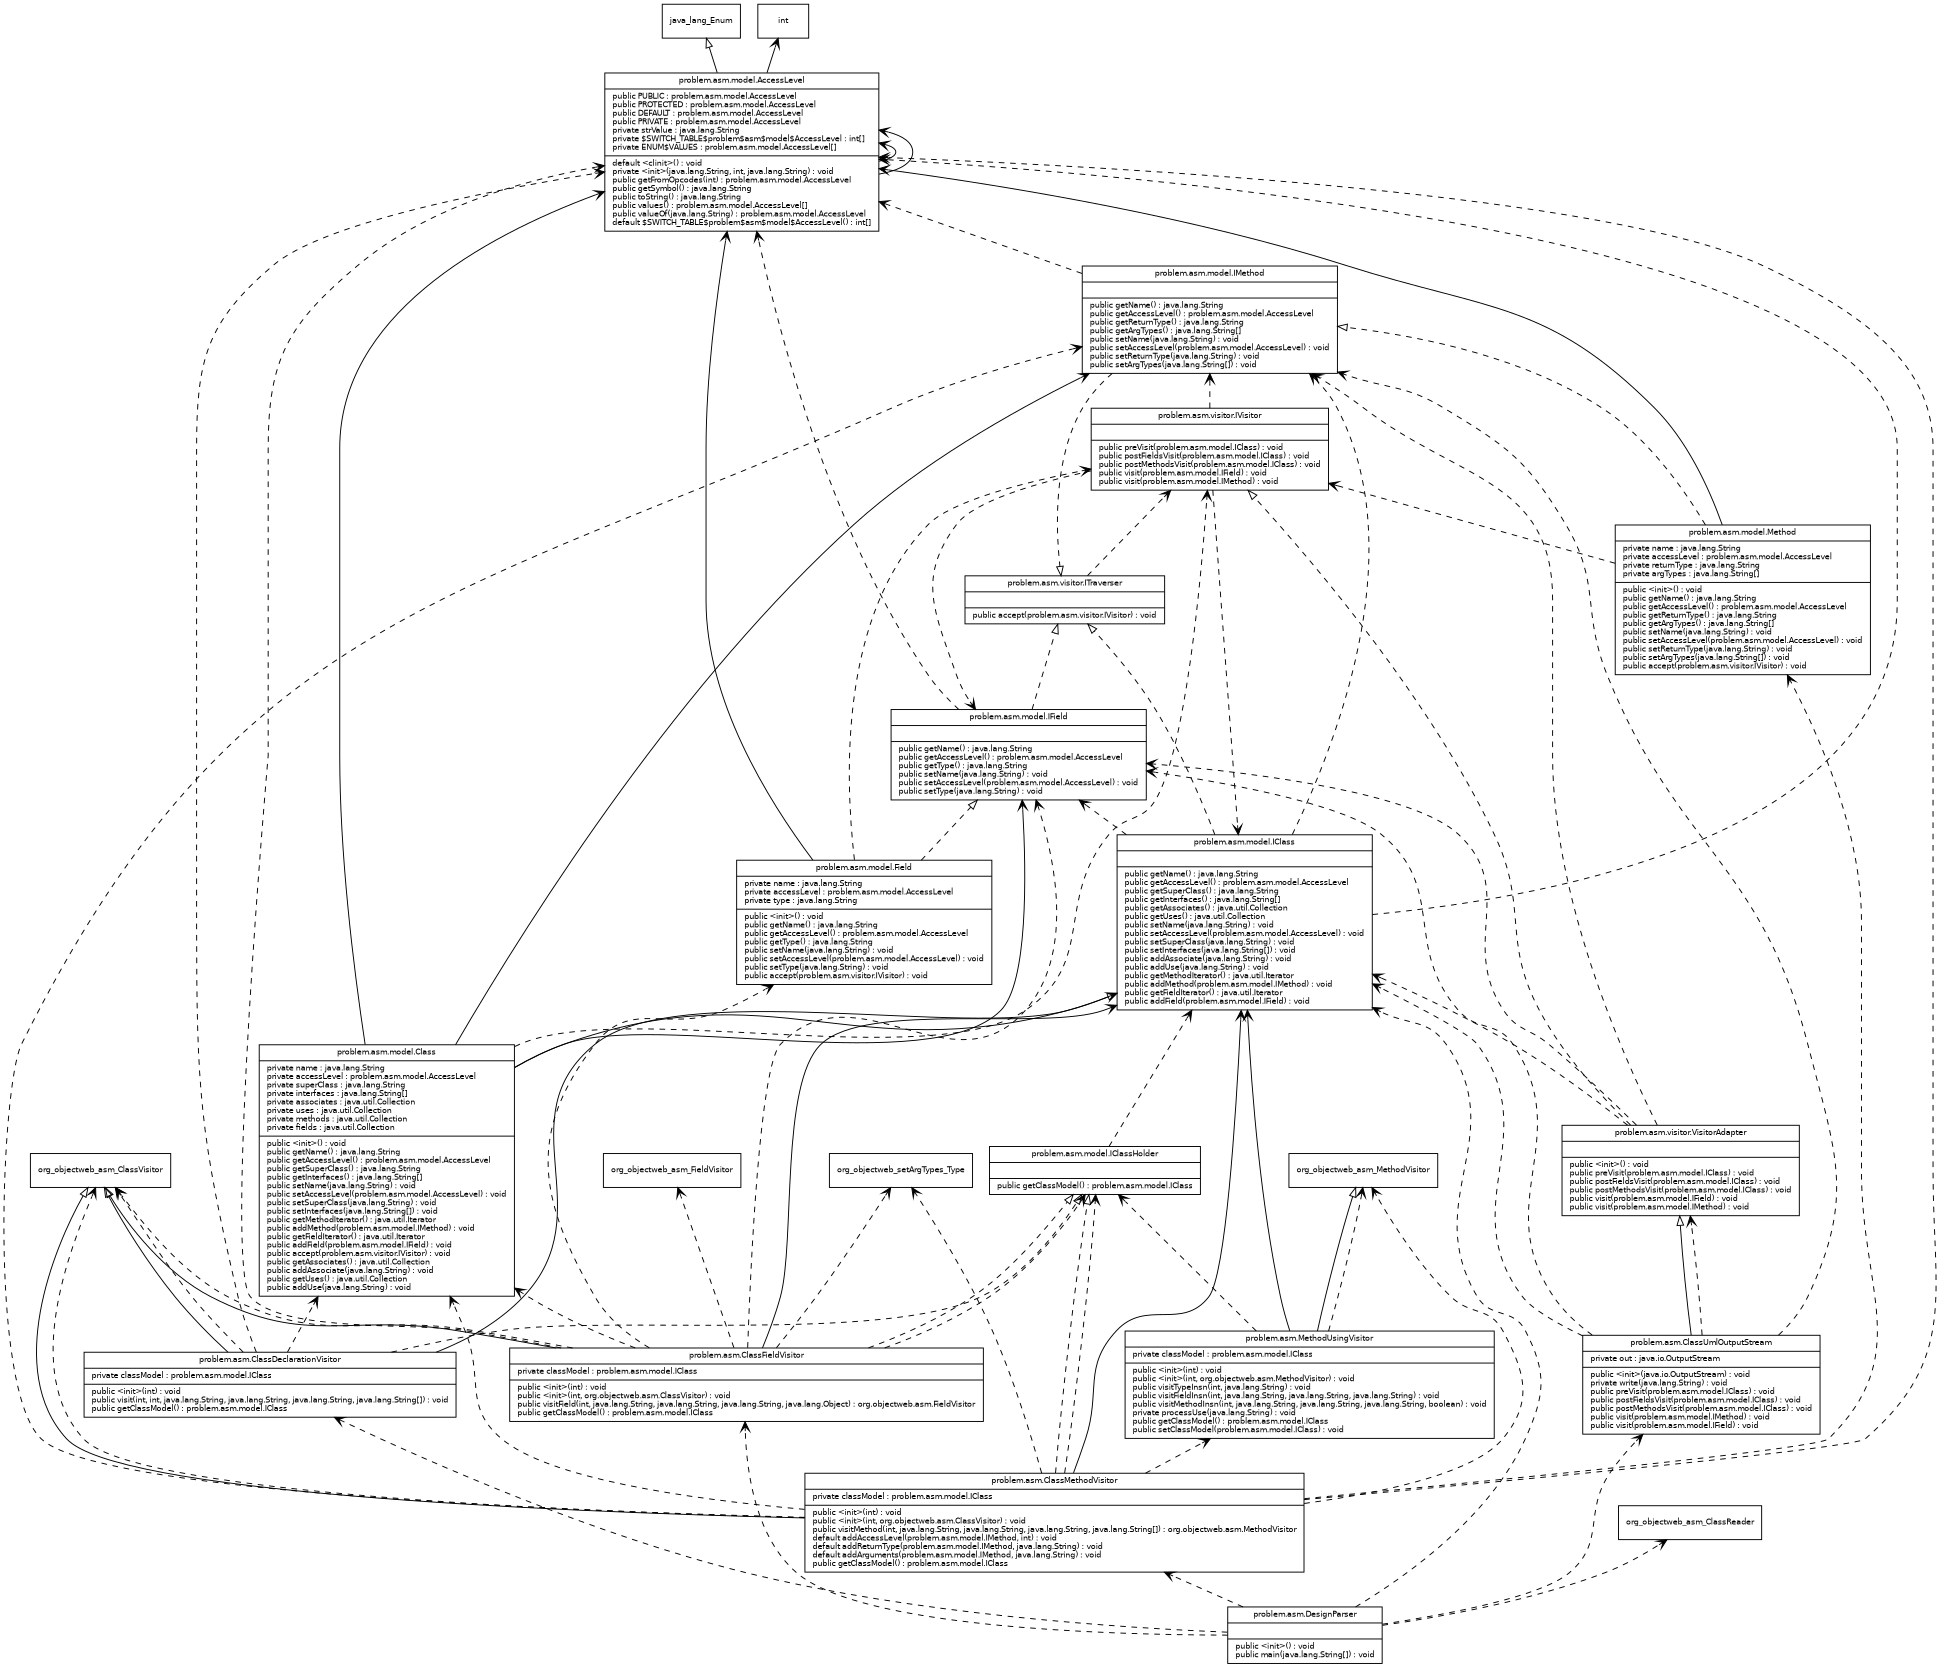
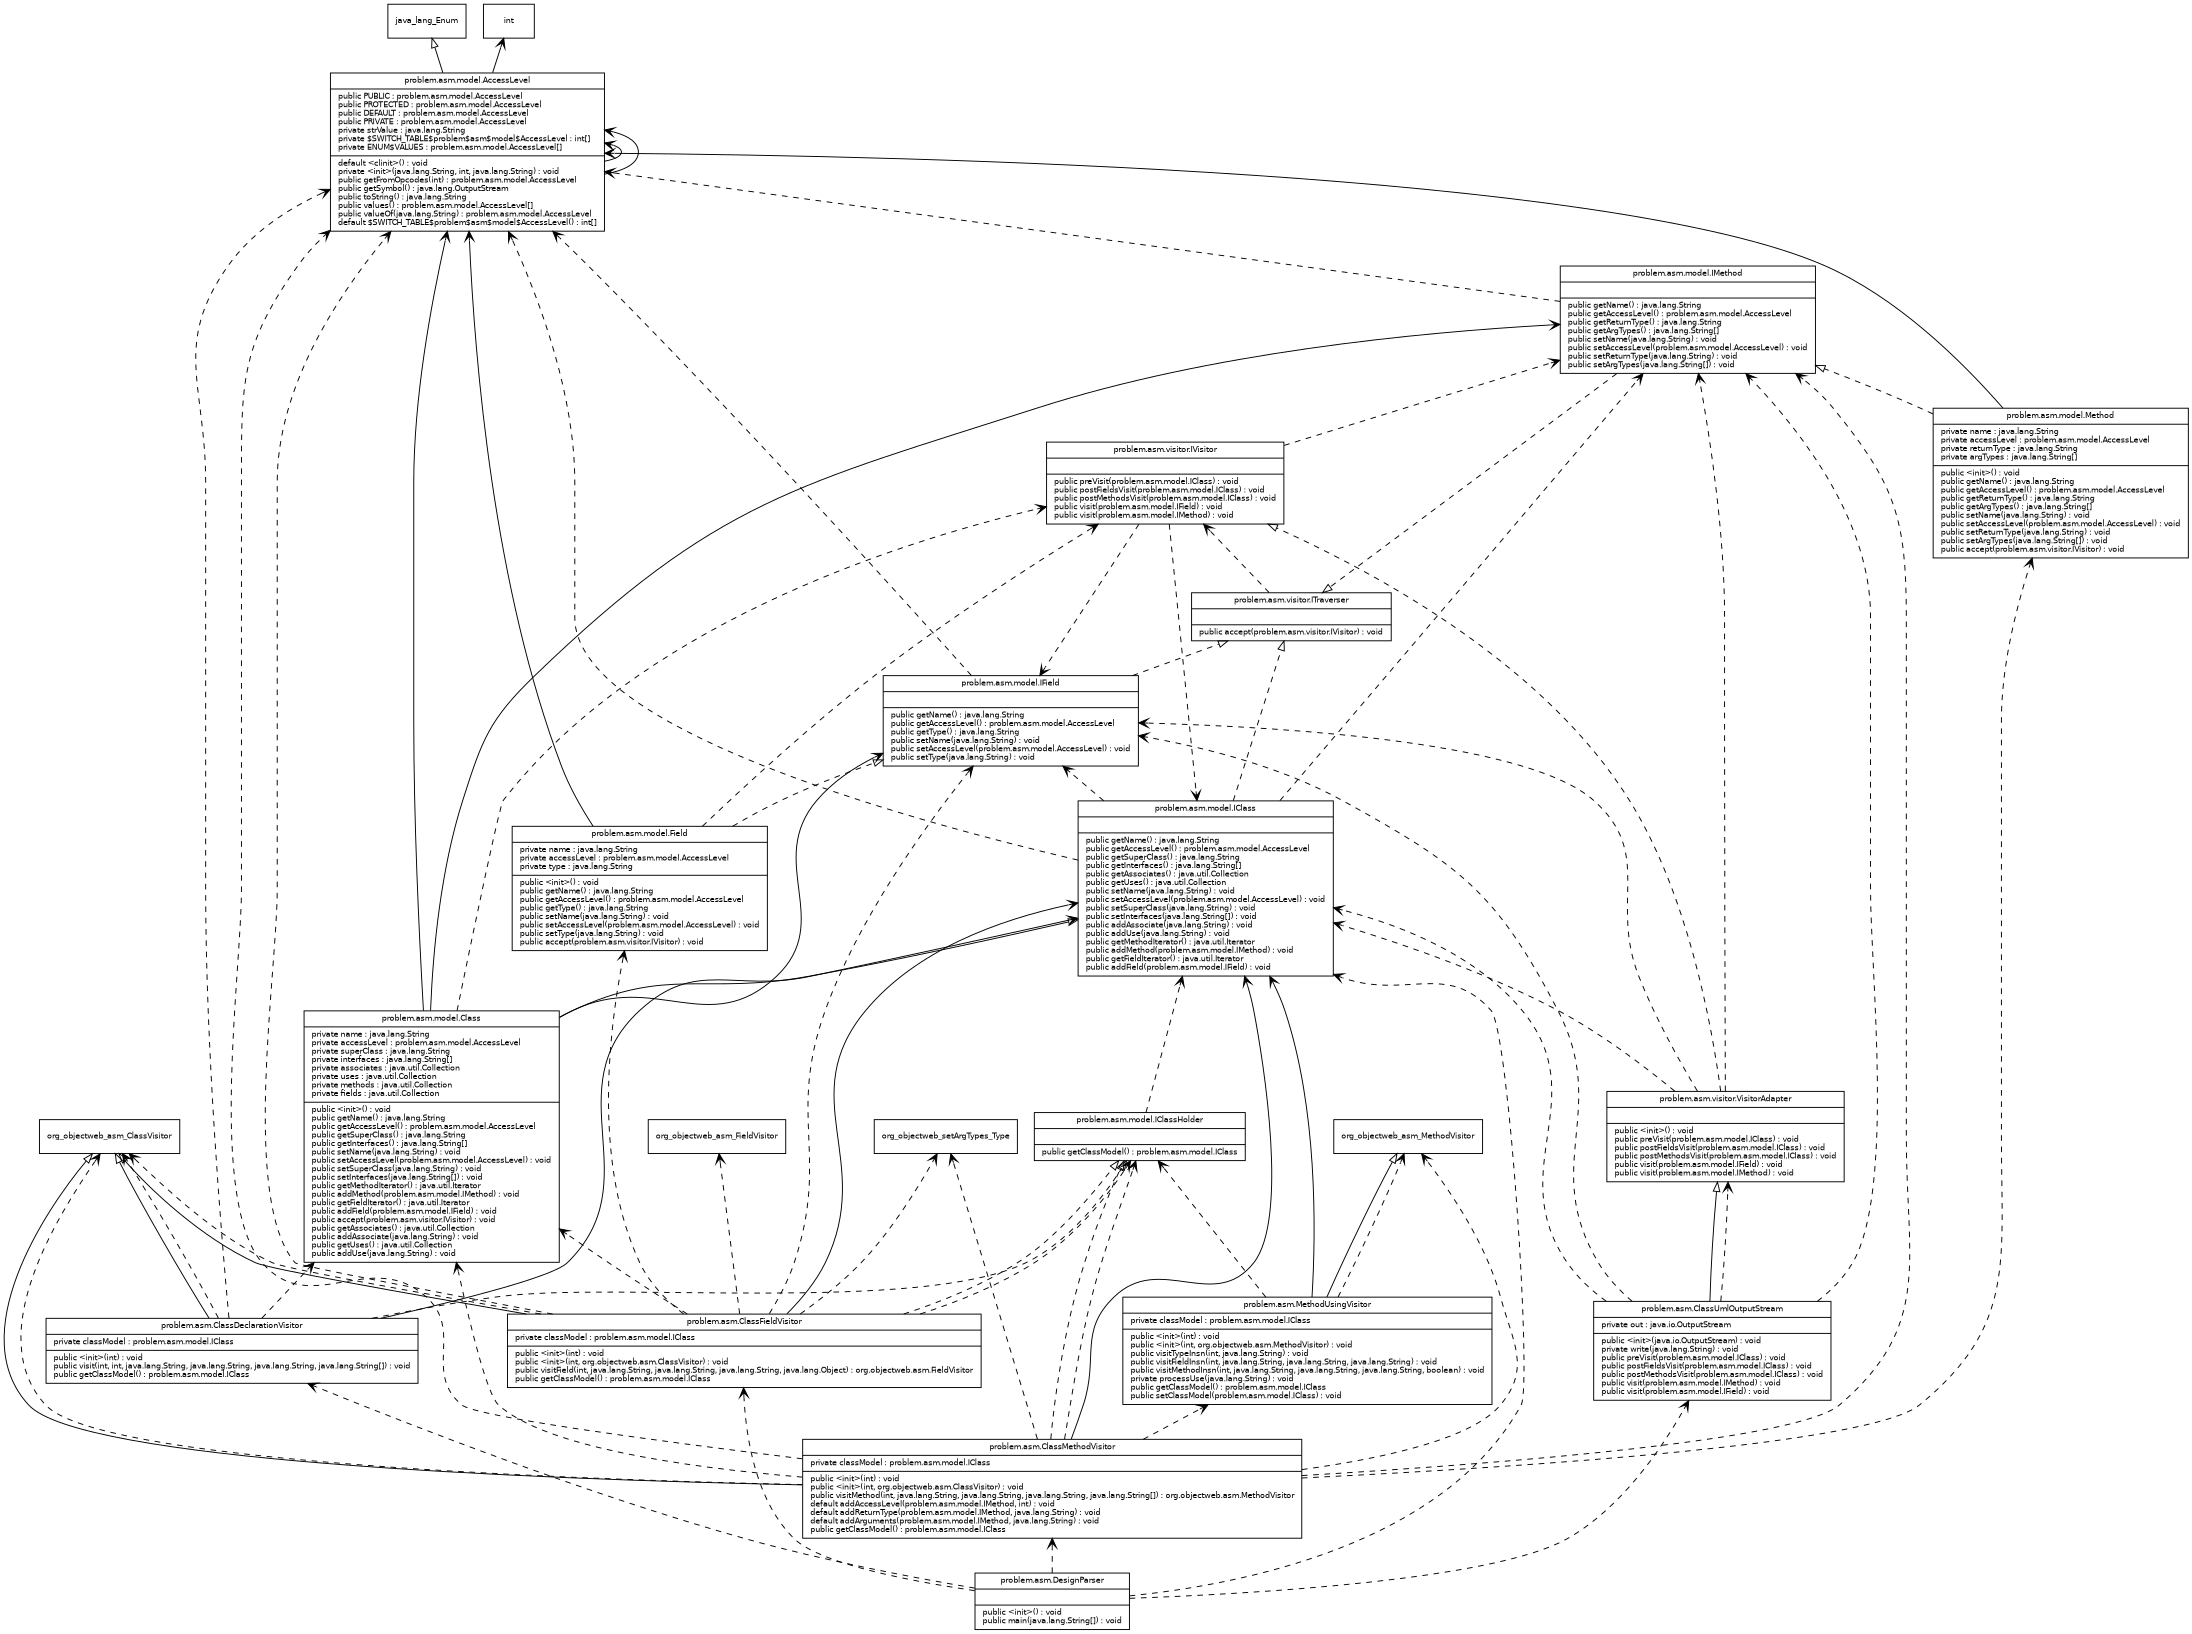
node "problem.asm.model.AccessLevel": text "public getSymbol() : java.lang.String" -> "public getSymbol() : java.lang.OutputStream"
edge "problem.asm.model.Method" -> "problem.asm.visitor.IVisitor": removed
node "org_objectweb_asm_ClassReader": removed
